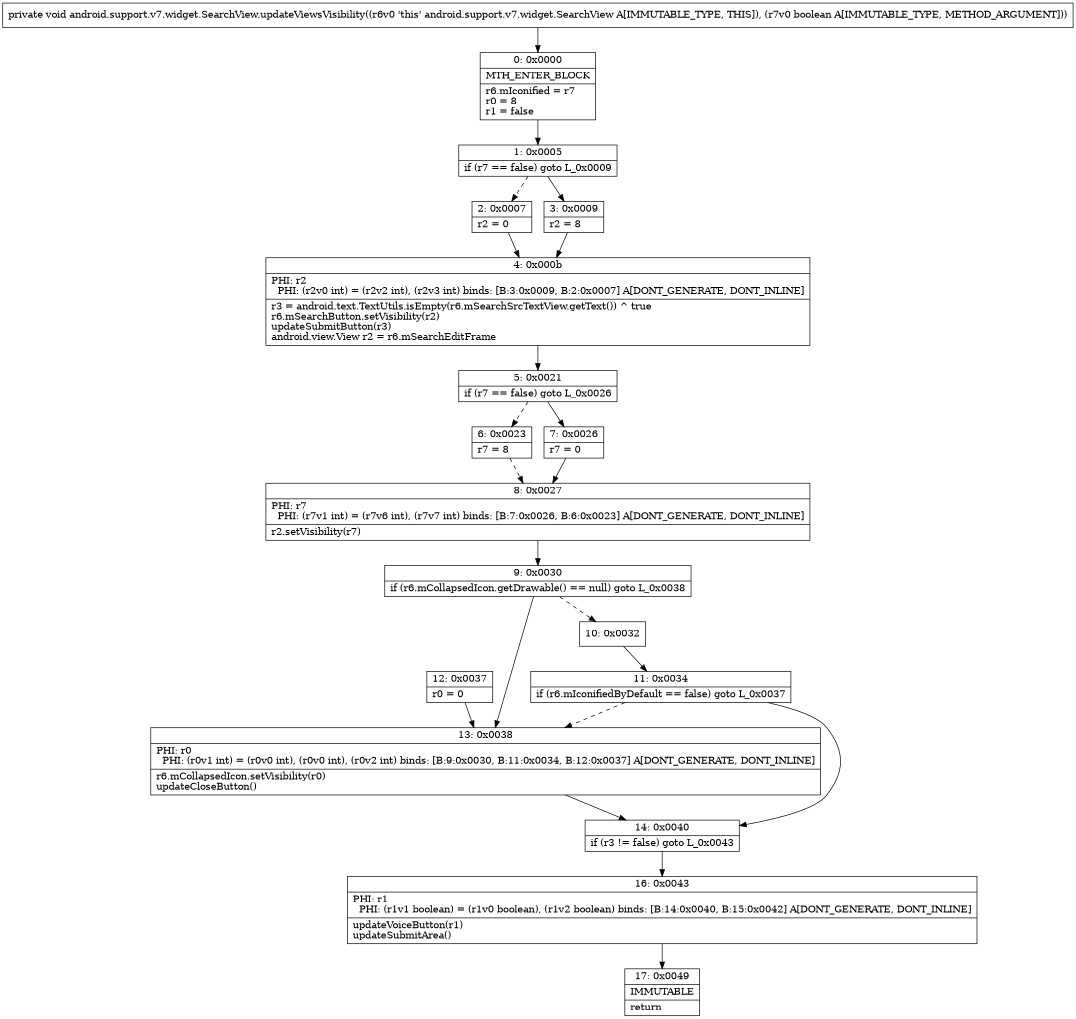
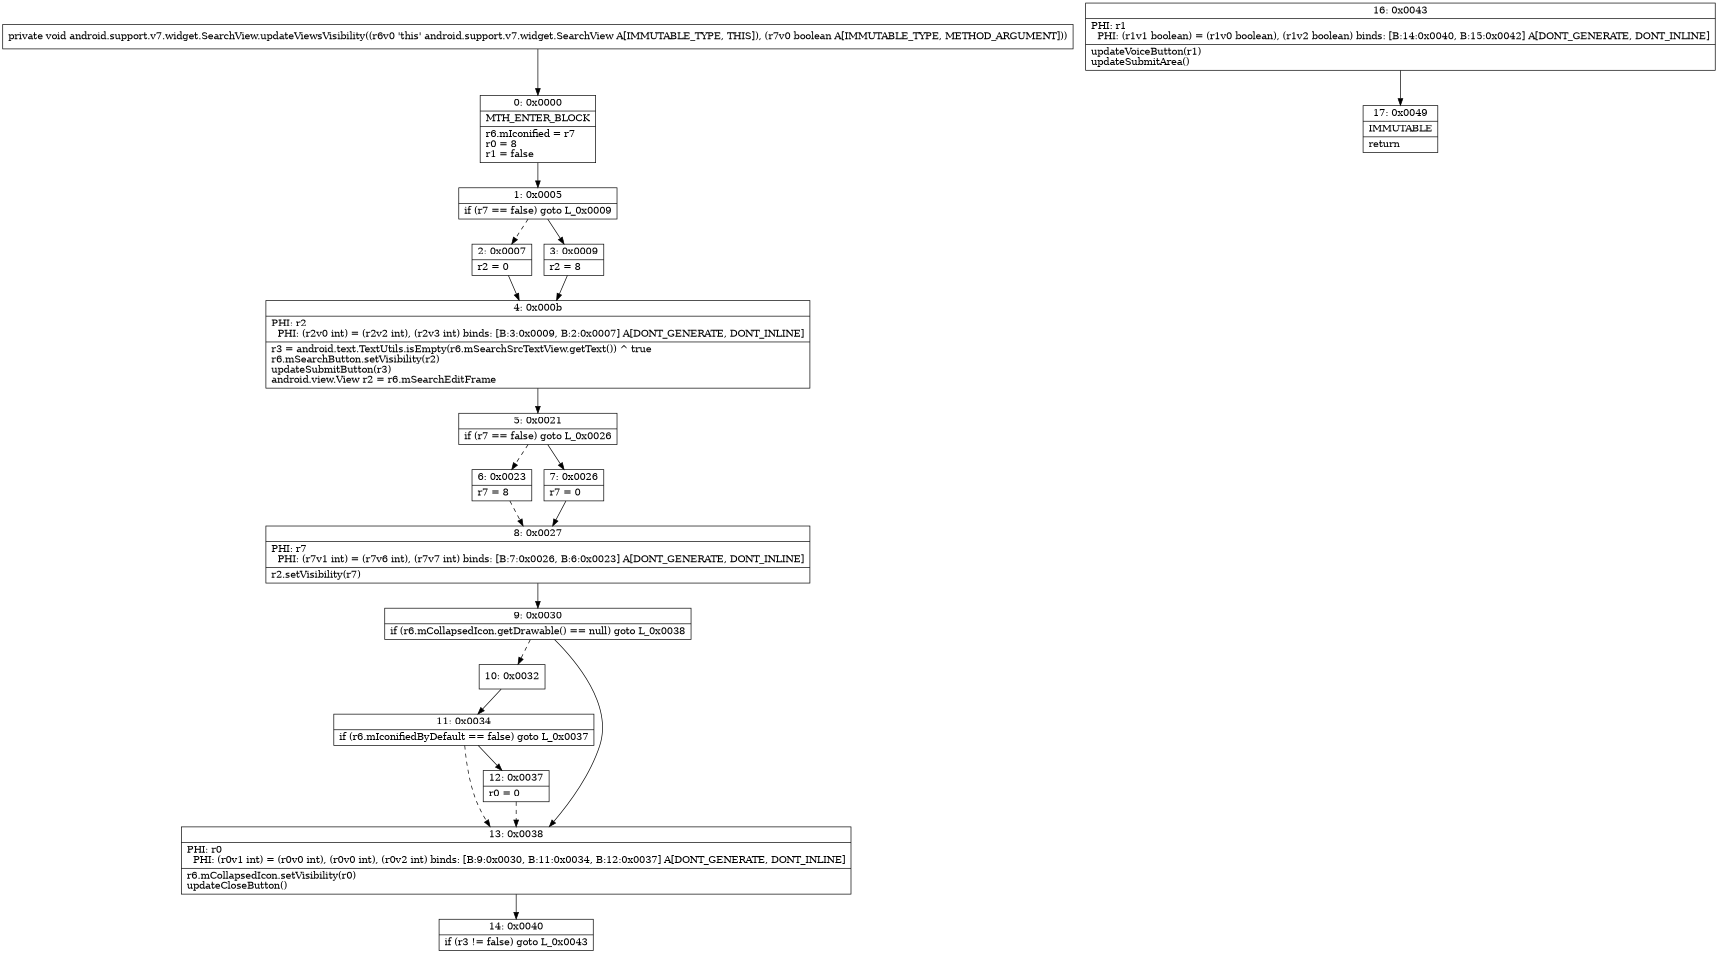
edge "12: 0x0037" -> "13: 0x0038": style solid -> dashed
edge "11: 0x0034" -> "14: 0x0040": now "11: 0x0034" -> "12: 0x0037"
edge "14: 0x0040" -> "16: 0x0043": removed
